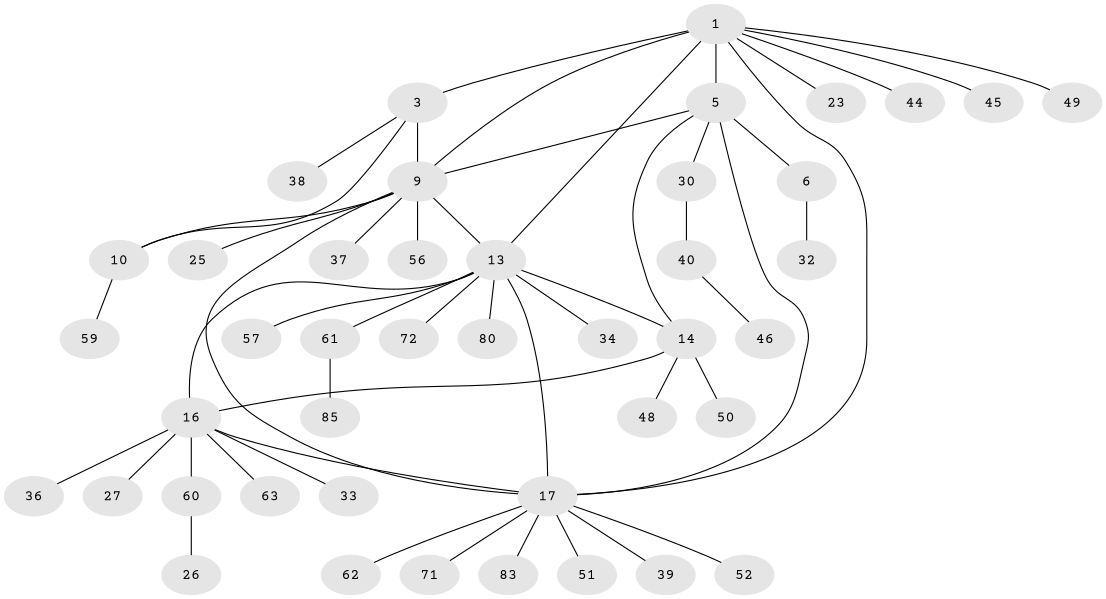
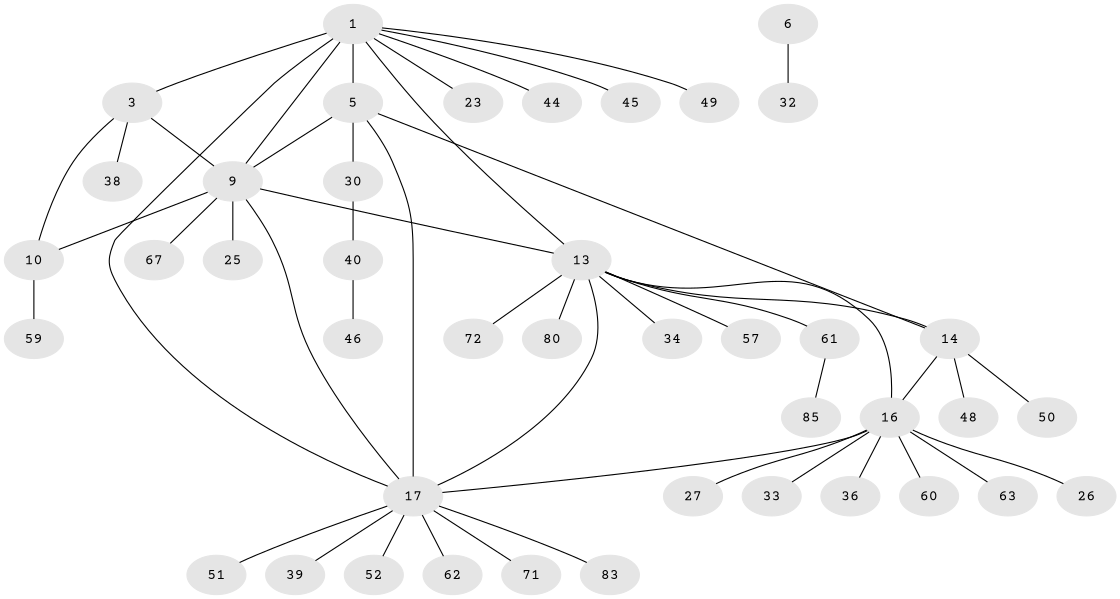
edge "5" -- "6": removed
node "37": label "37" -> "67"
node "56": removed
edge "60" -- "26": now "16" -- "26"
